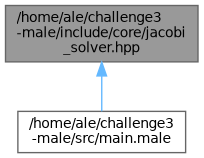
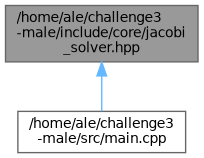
node "/home/ale/challenge3 -male/src/main.male": label "/home/ale/challenge3 -male/src/main.male" -> "/home/ale/challenge3 -male/src/main.cpp"
